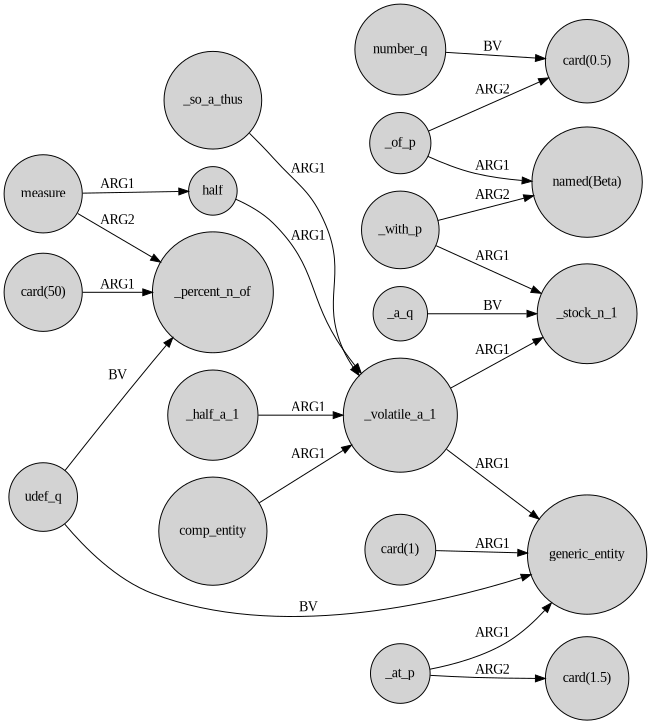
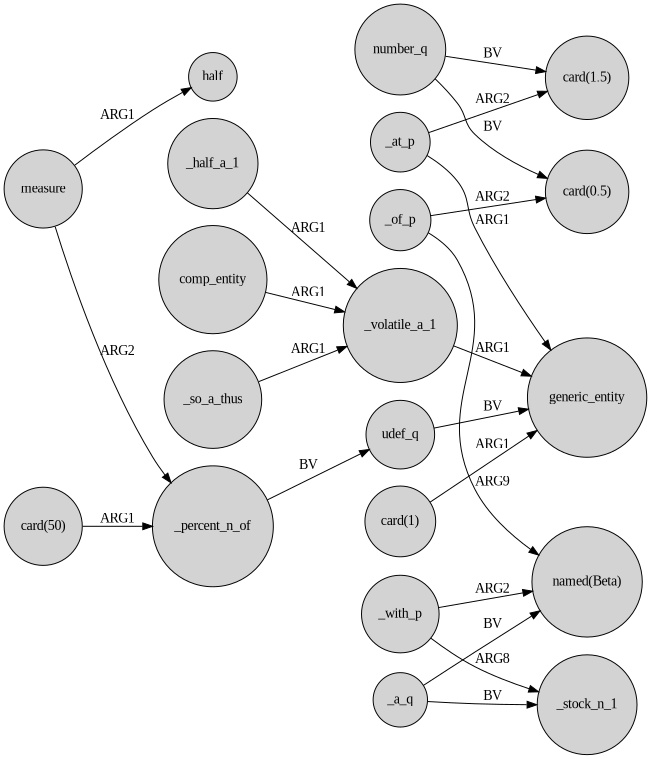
edge "number_q" -> "card(1.5)": added, label "BV"
edge "_of_p" -> "named(Beta)": label "ARG1" -> "ARG9"
edge "_with_p" -> "_stock_n_1": label "ARG1" -> "ARG8"
edge "half" -> "_volatile_a_1": removed, label "ARG1"
edge "_volatile_a_1" -> "_stock_n_1": removed, label "ARG1"
edge "udef_q" -> "_percent_n_of": reversed
edge "_a_q" -> "named(Beta)": added, label "BV"
